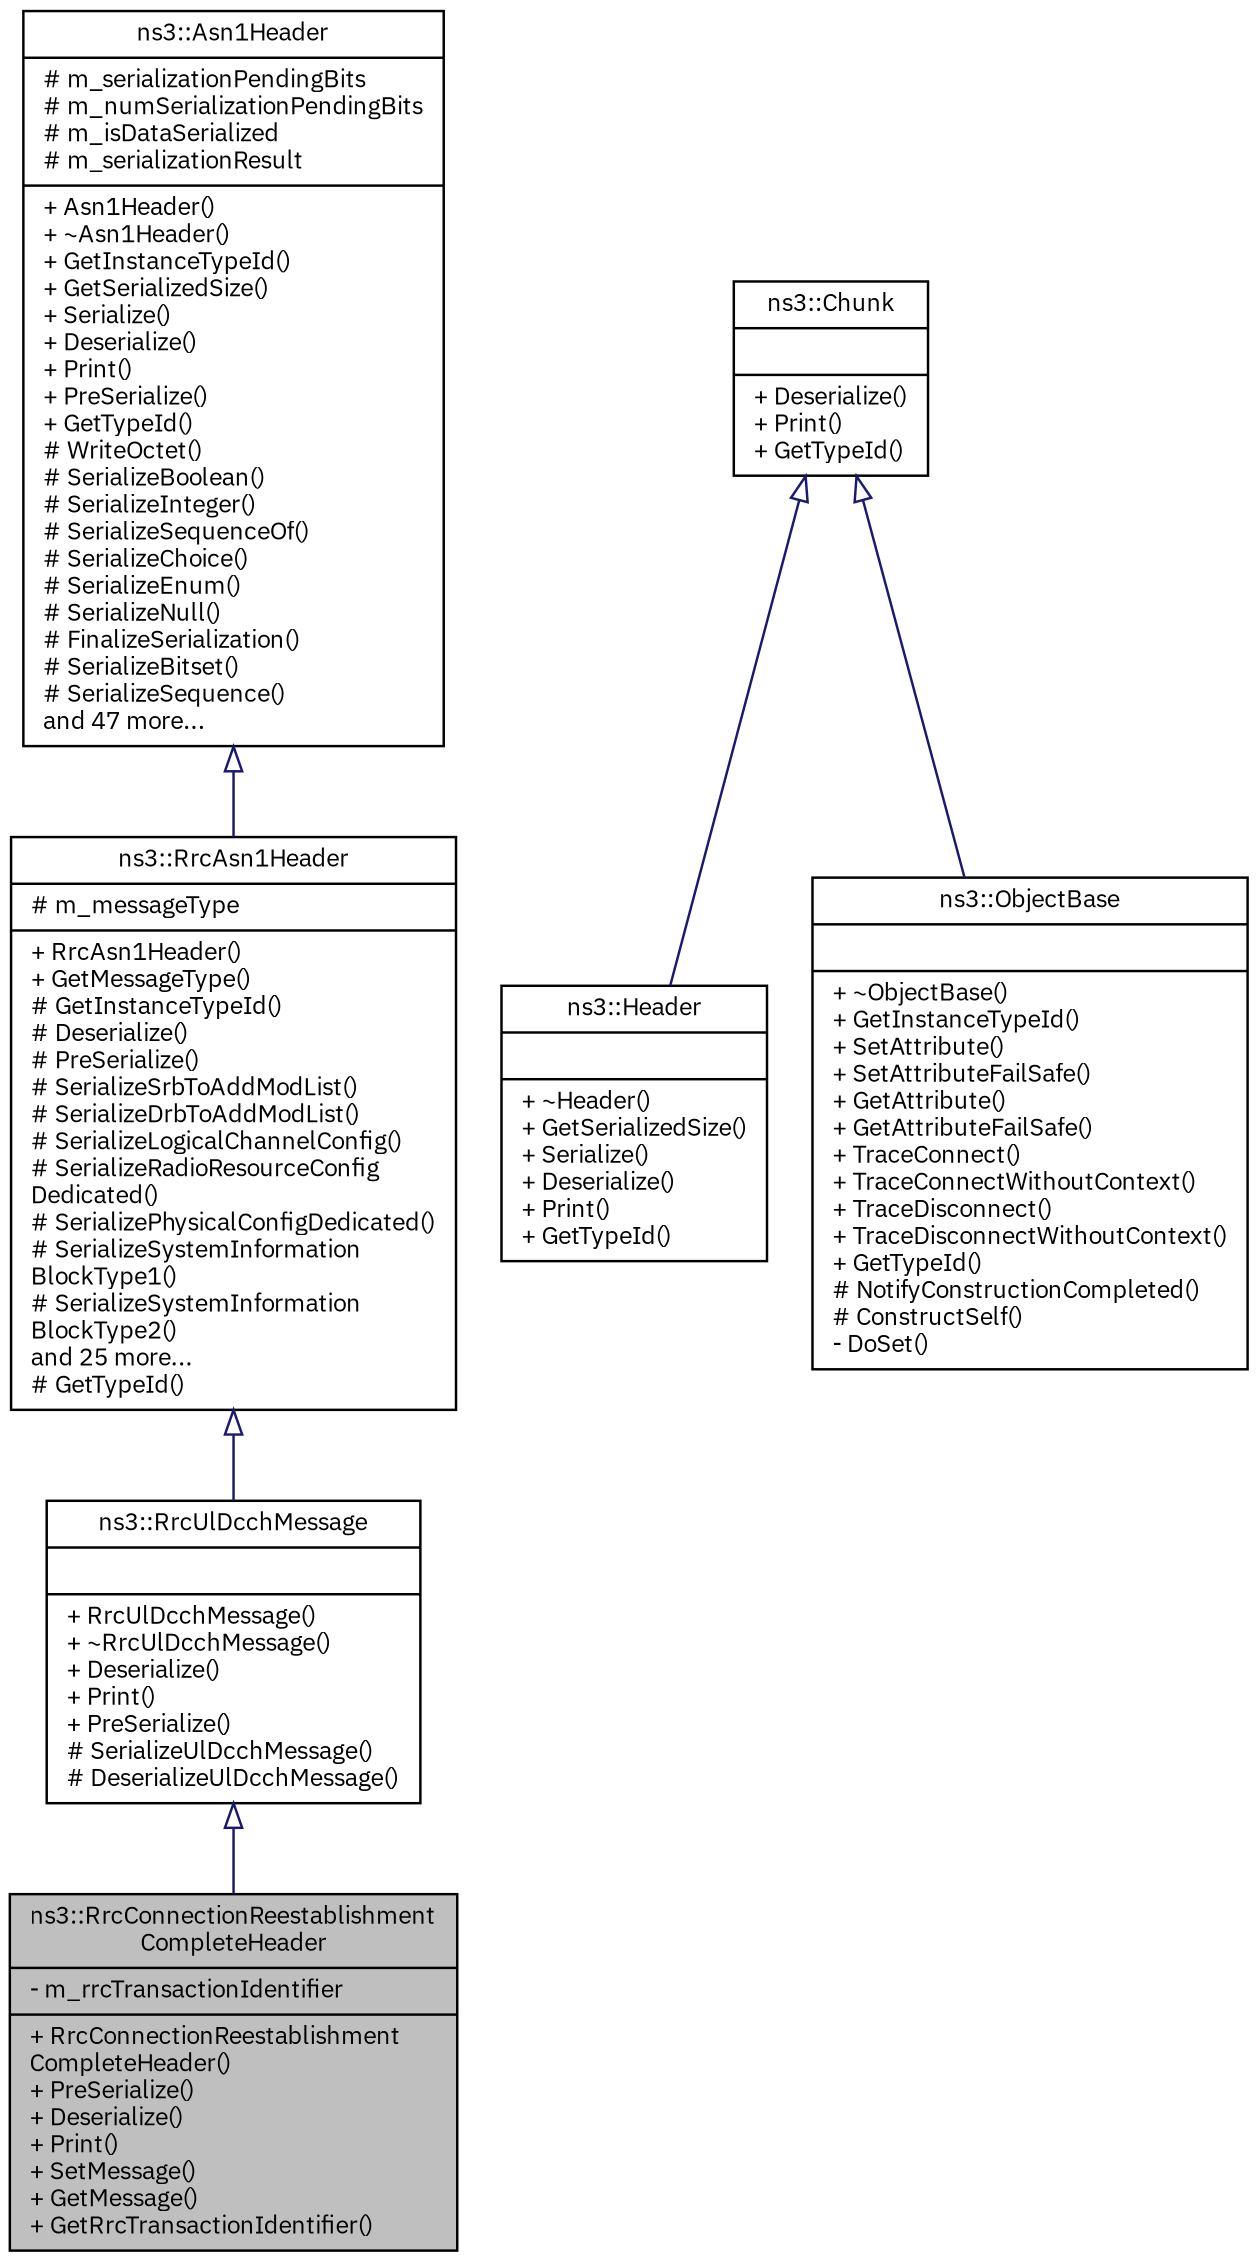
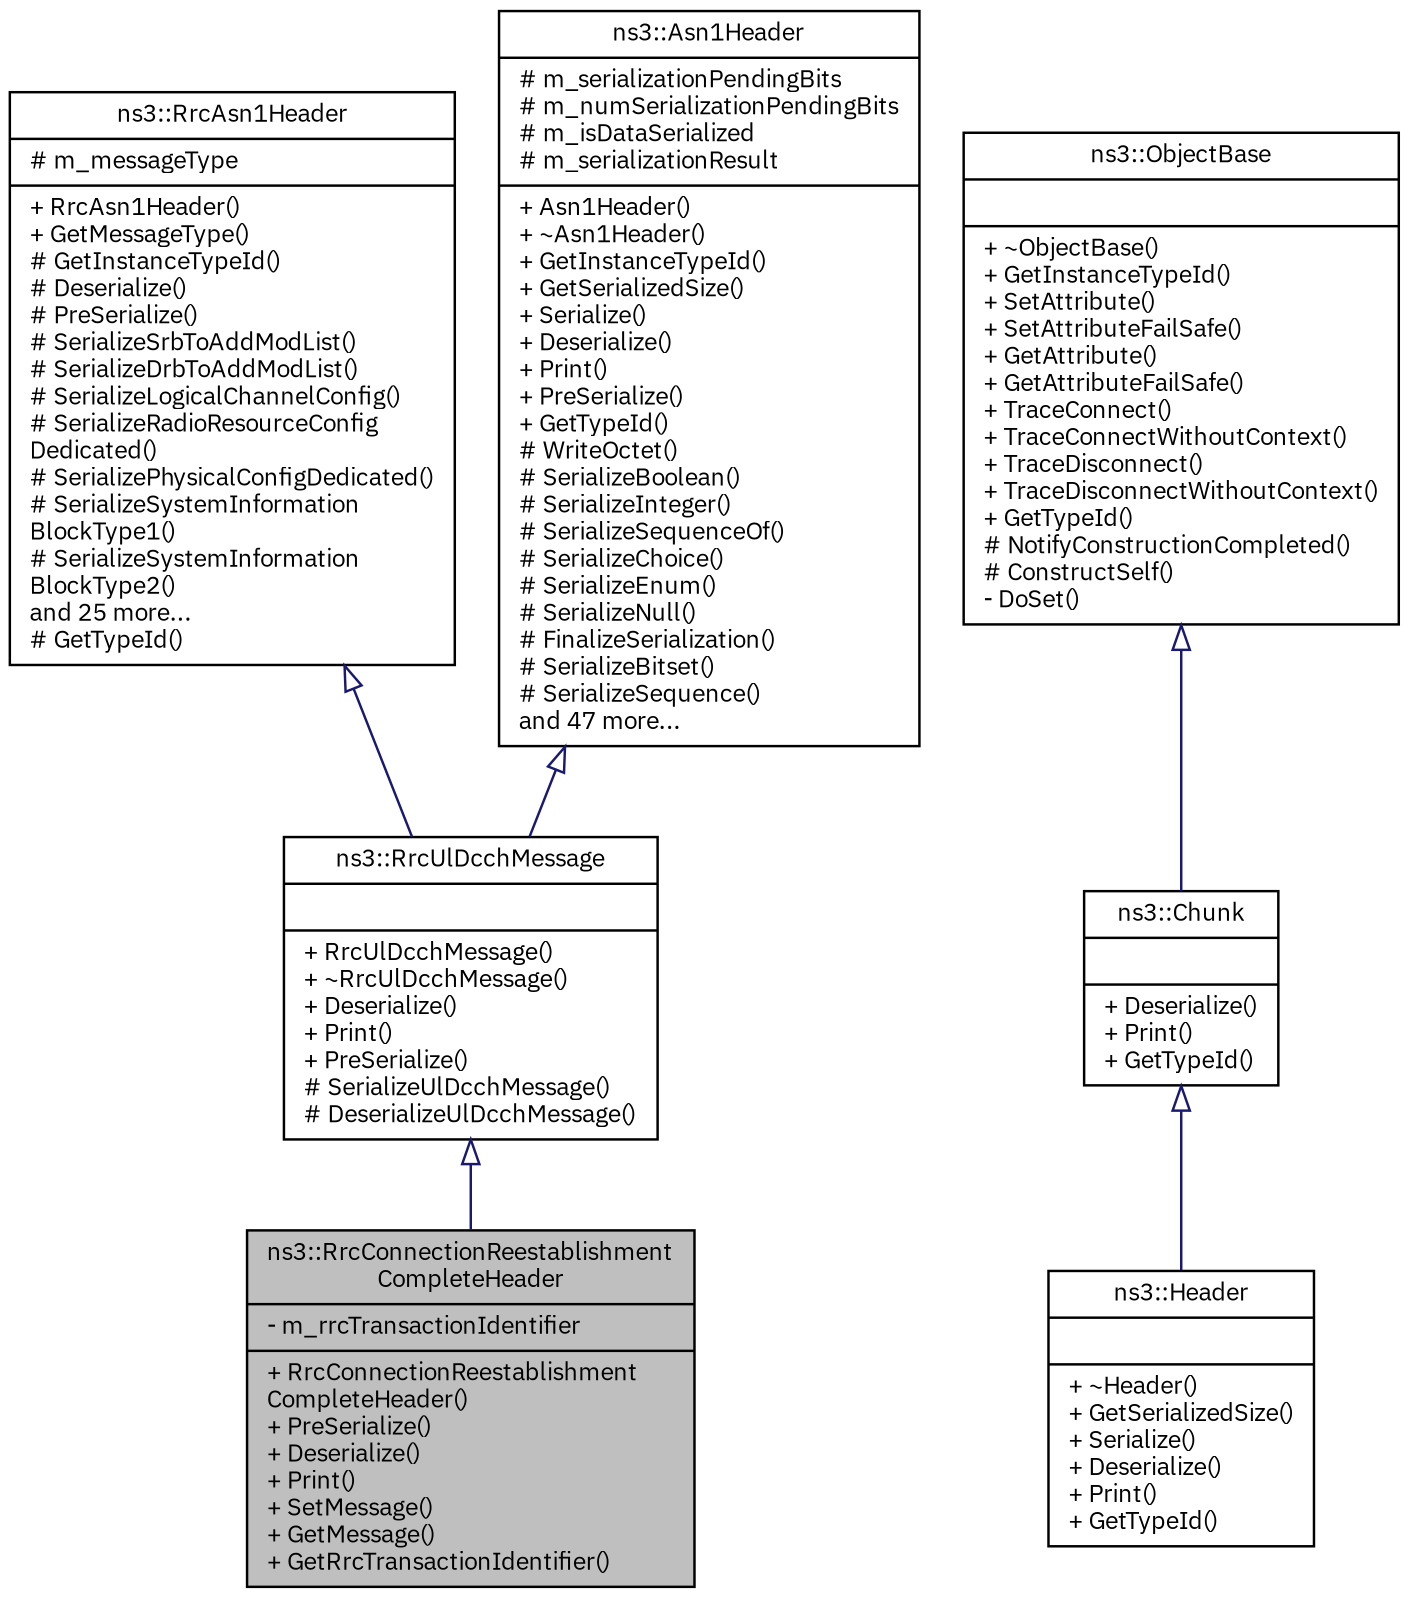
edge "ns3::ObjectBase" -> "ns3::Chunk": reversed
edge "ns3::RrcAsn1Header" -> "ns3::Asn1Header": now "ns3::RrcUlDcchMessage" -> "ns3::Asn1Header"
